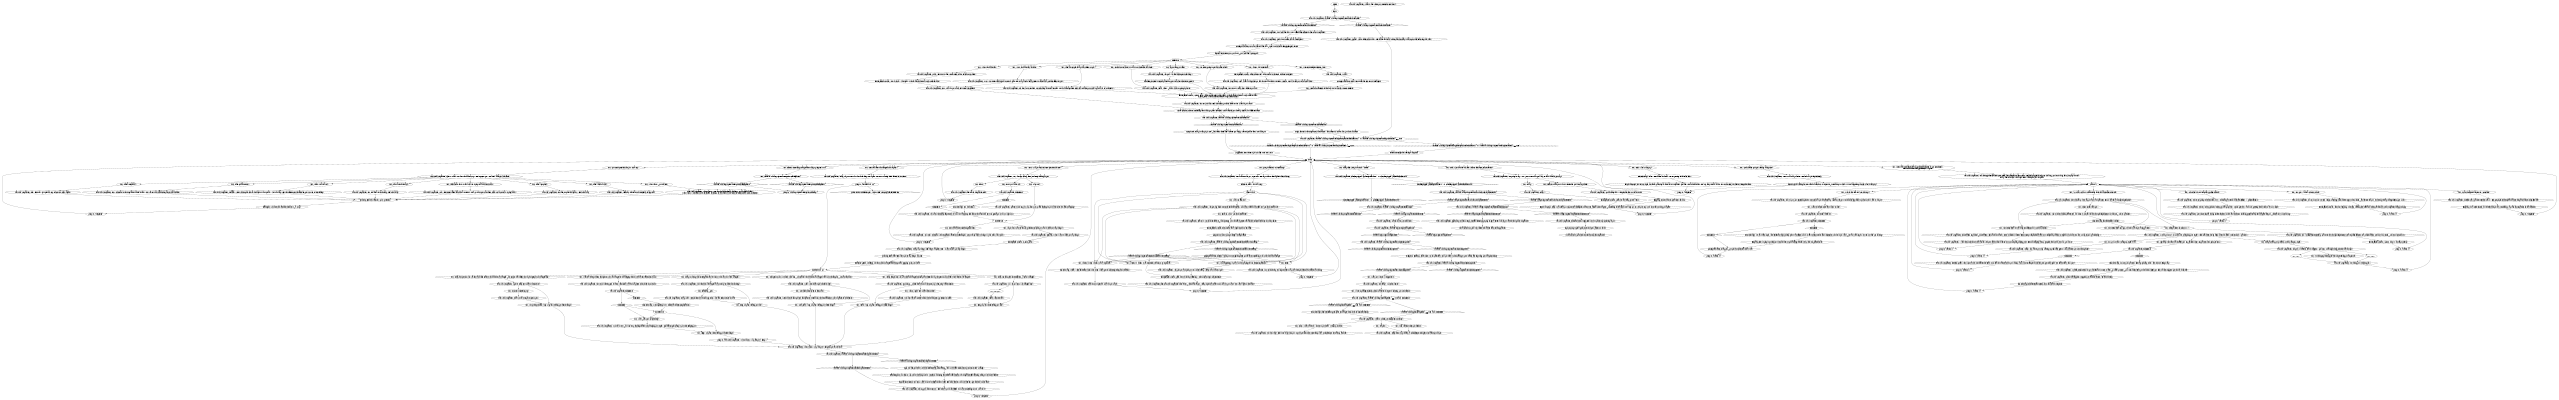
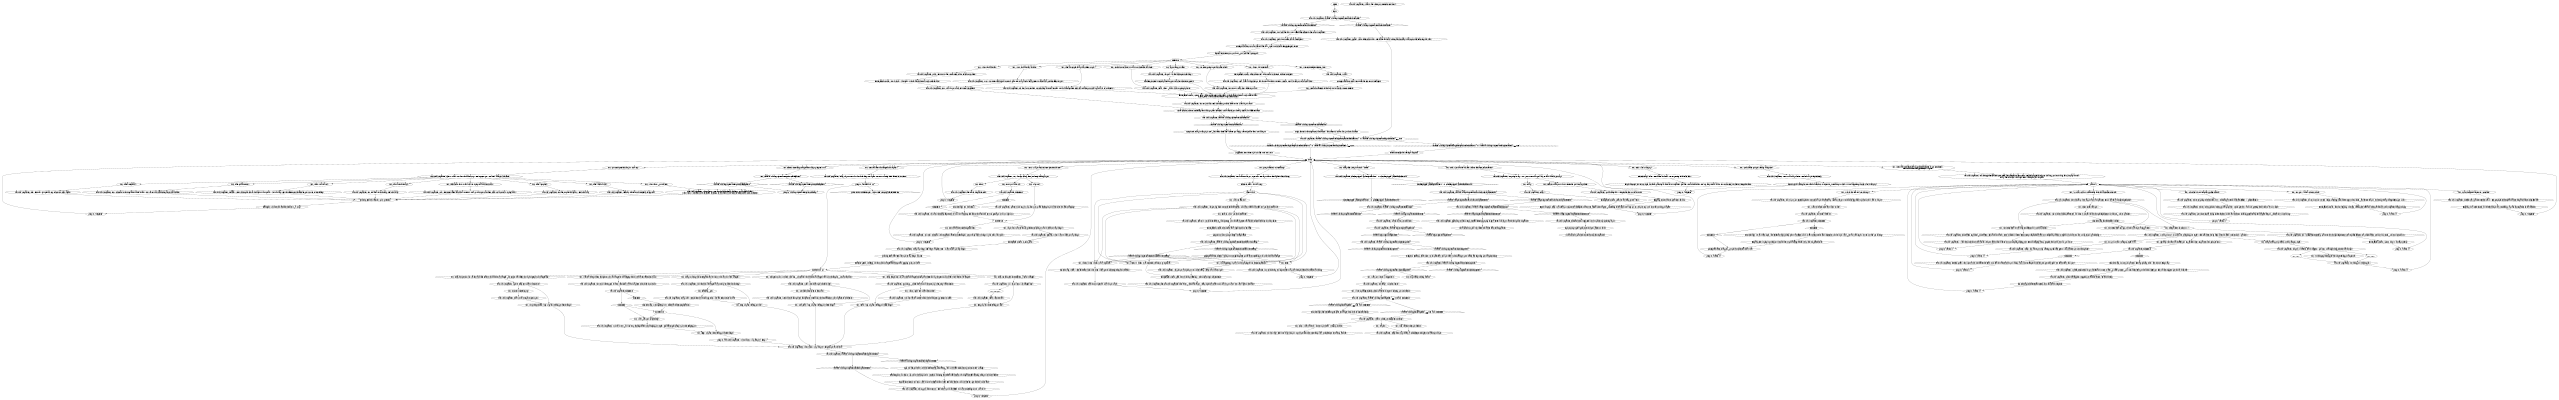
node "You: It's probably nothing. [Leave.]": added
